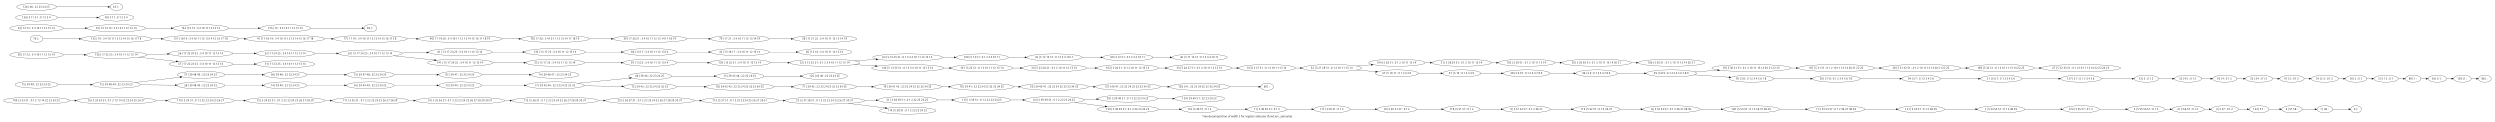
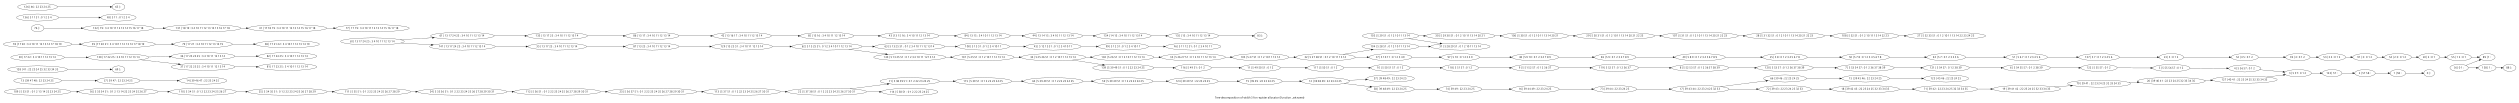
node "43 | 13 15 16 : 3 4 10 11 12 13 14": added
node "40 | 17 19 20 : 3 4 10 11 12 13 14 15 16 17 18 19": removed
edge "82 | 17 24 25 : 3 4 10 11 12 13 14" -> "60 | 13 17 24 25 : 3 4 10 11 12 13 14": removed
edge "31 | 5 28 29 51 : 0 1 2 10 11 13 14" -> "105 | 5 29 51 : 0 1 2 10 11 13 14": reversed
edge "49 | 5 8 9 : 0 1 2 3 4 5 6 7 8 9" -> "29 | 5 30 31 51 : 0 1 2 10 11 13 14 20 21 22 23": now "106 | 5 30 51 : 0 1 2 10 11 13 14 20 21" -> "29 | 5 30 31 51 : 0 1 2 10 11 13 14 20 21 22 23"
node "68 | 39 48 : 22 23 24 25": removed
edge "89 | 1 :" -> "56 | 0 1 :": reversed
edge "124 | 39 49 51 : 22 23 24 25" -> "75 | 39 49 : 22 23 24 25": added
edge "127 | 40 41 : 22 23 24 25 32 33 34 35" -> "128 | 41 : 22 23 24 25 32 33 34 35": now "127 | 40 41 : 22 23 24 25 32 33 34 35" -> "3 | 5 57 : 0 1 2"
edge "64 | 5 39 49 51 : 0 1 2 22 23 24 25" -> "139 | 5 39 49 51 : 0 1 2 22 23 24 25": now "34 | 5 25 26 51 : 0 1 2 10 11 12 13 14" -> "139 | 5 39 49 51 : 0 1 2 22 23 24 25"
